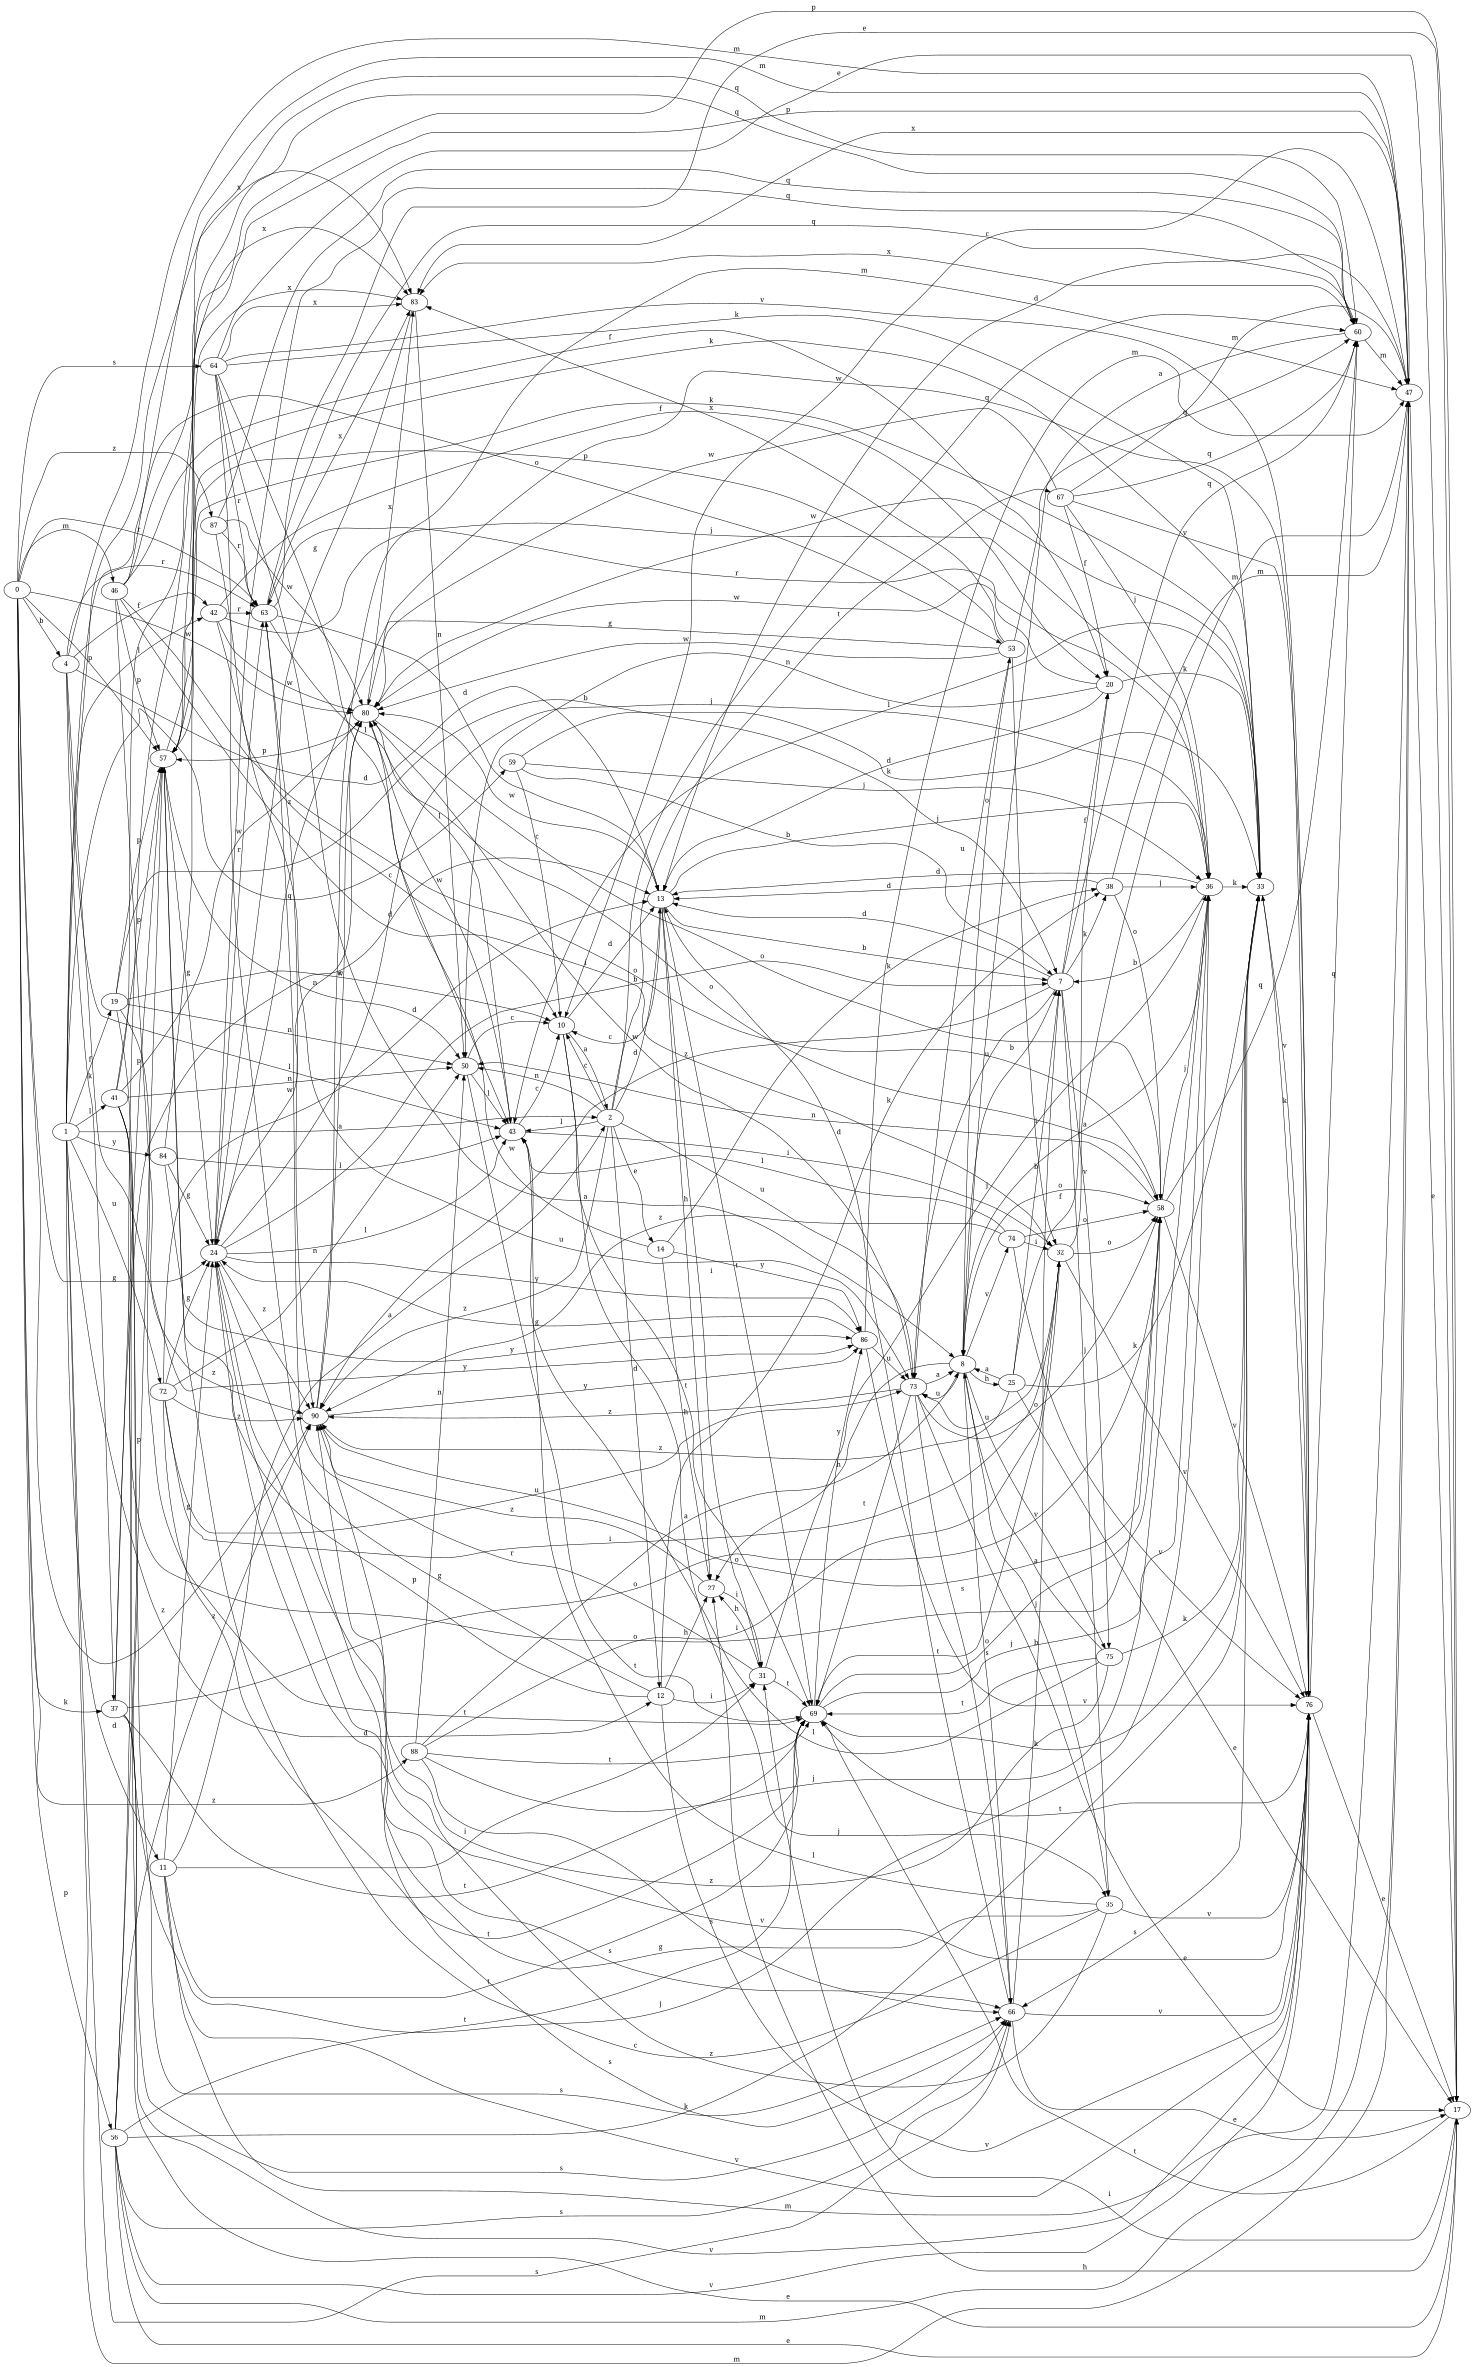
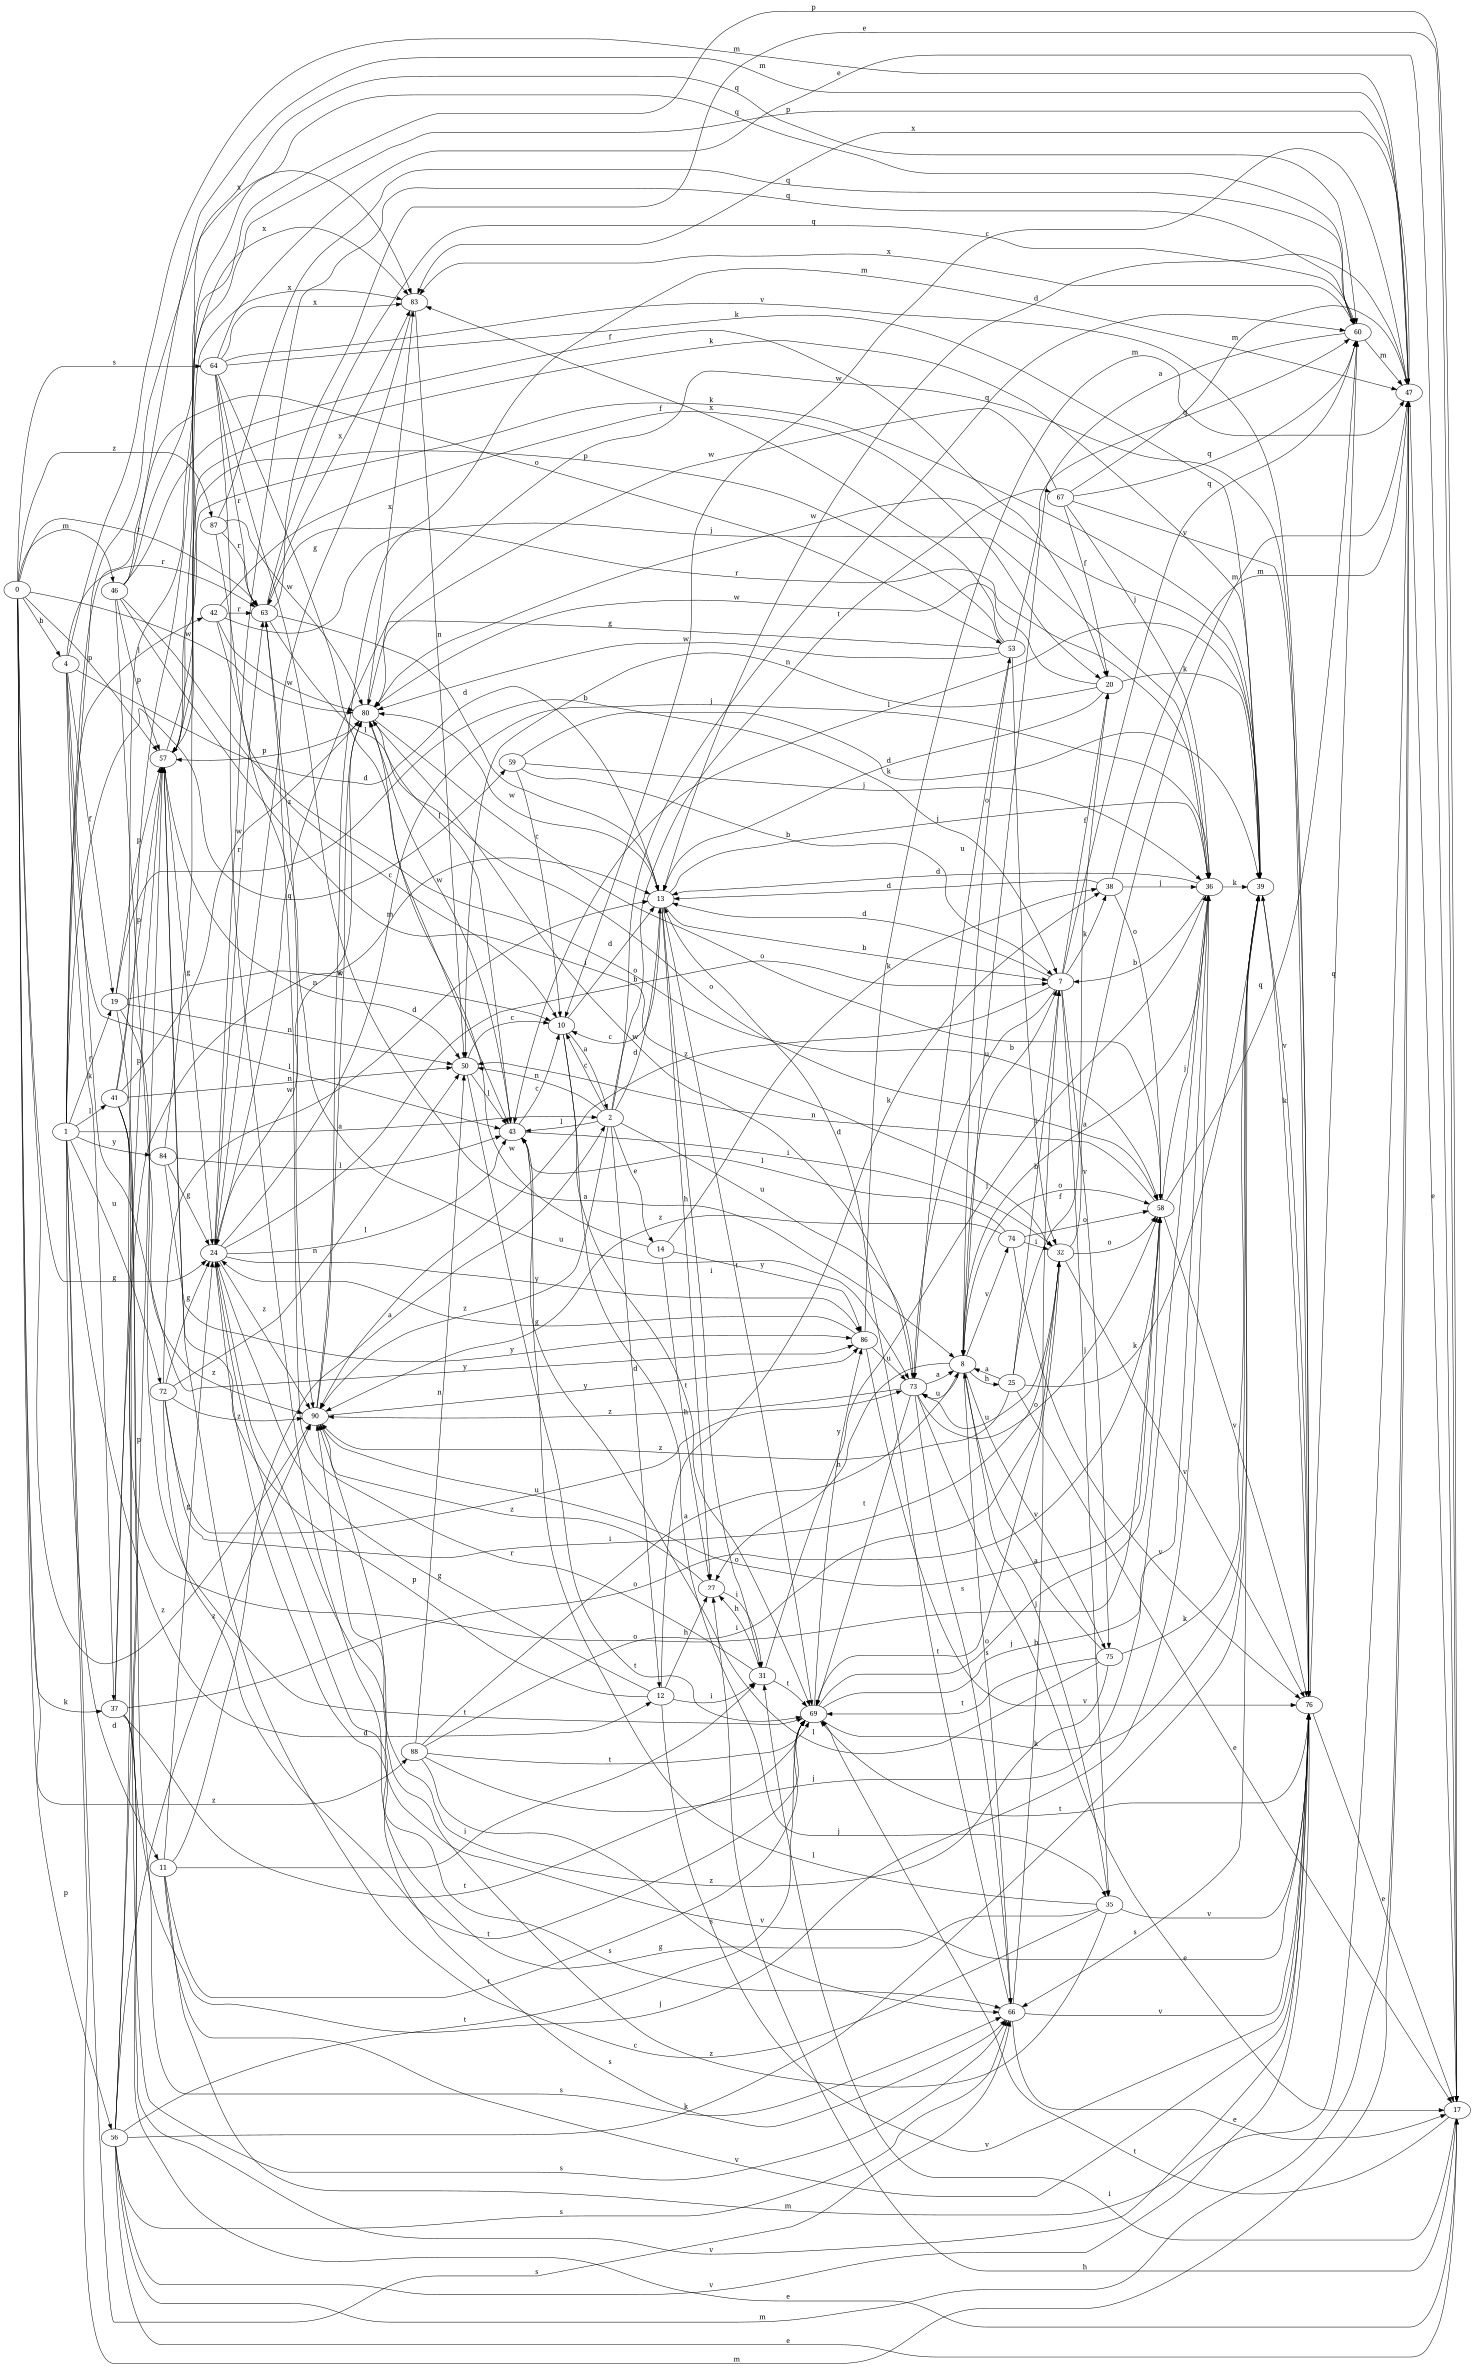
edge "4" -> "42": now "4" -> "19"
node "33": label "33" -> "39"
edge "37" -> "13": label "d" -> "m"
